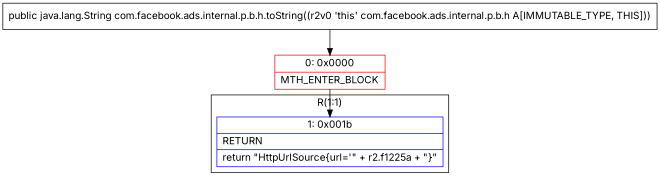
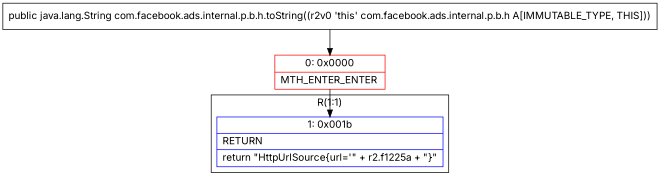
node "0: 0x0000": text "MTH_ENTER_BLOCK" -> "MTH_ENTER_ENTER"
